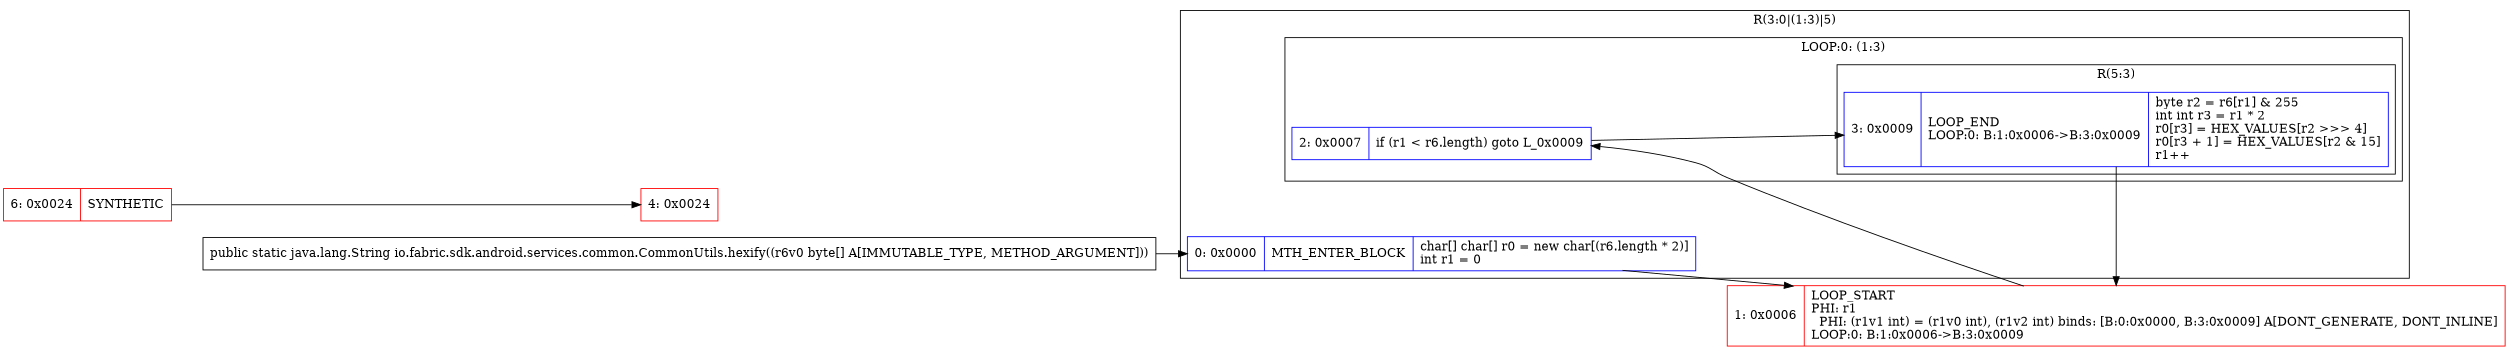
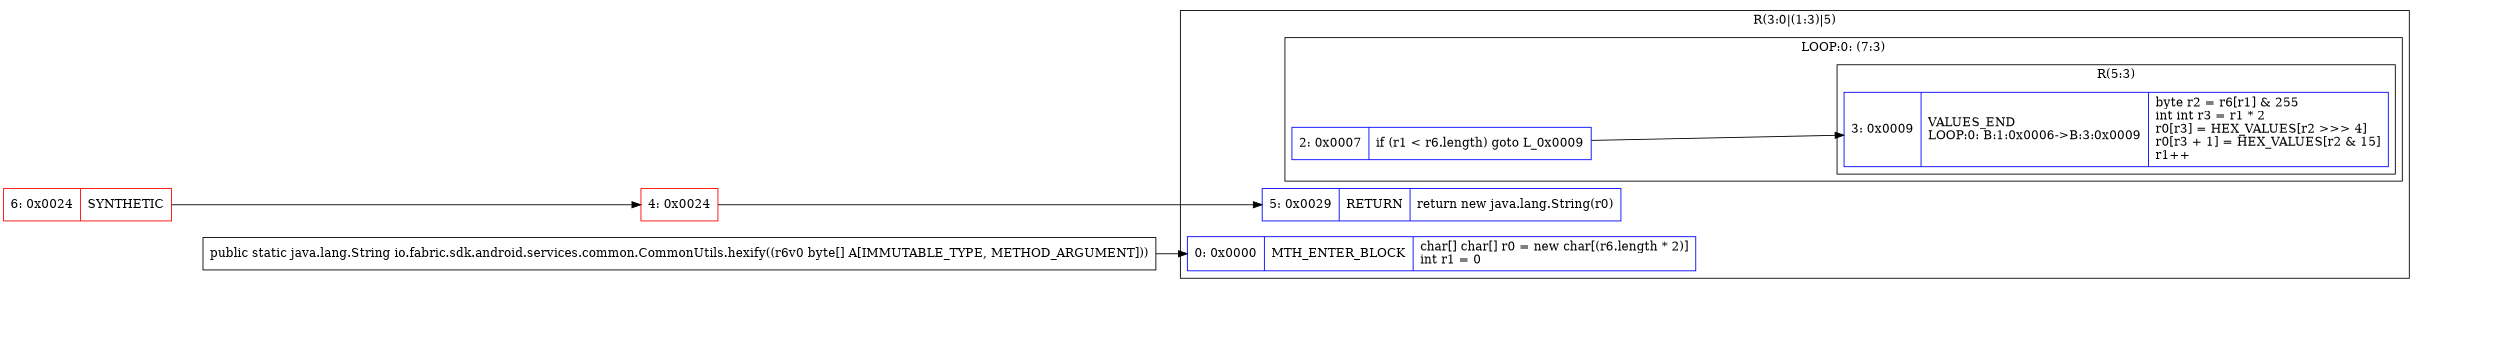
cluster "LOOP:0: (1:3)": label "LOOP:0: (1:3)" -> "LOOP:0: (7:3)"
node "3: 0x0009": text "LOOP_END" -> "VALUES_END"
node "5: 0x0029": added
node "1: 0x0006": removed
